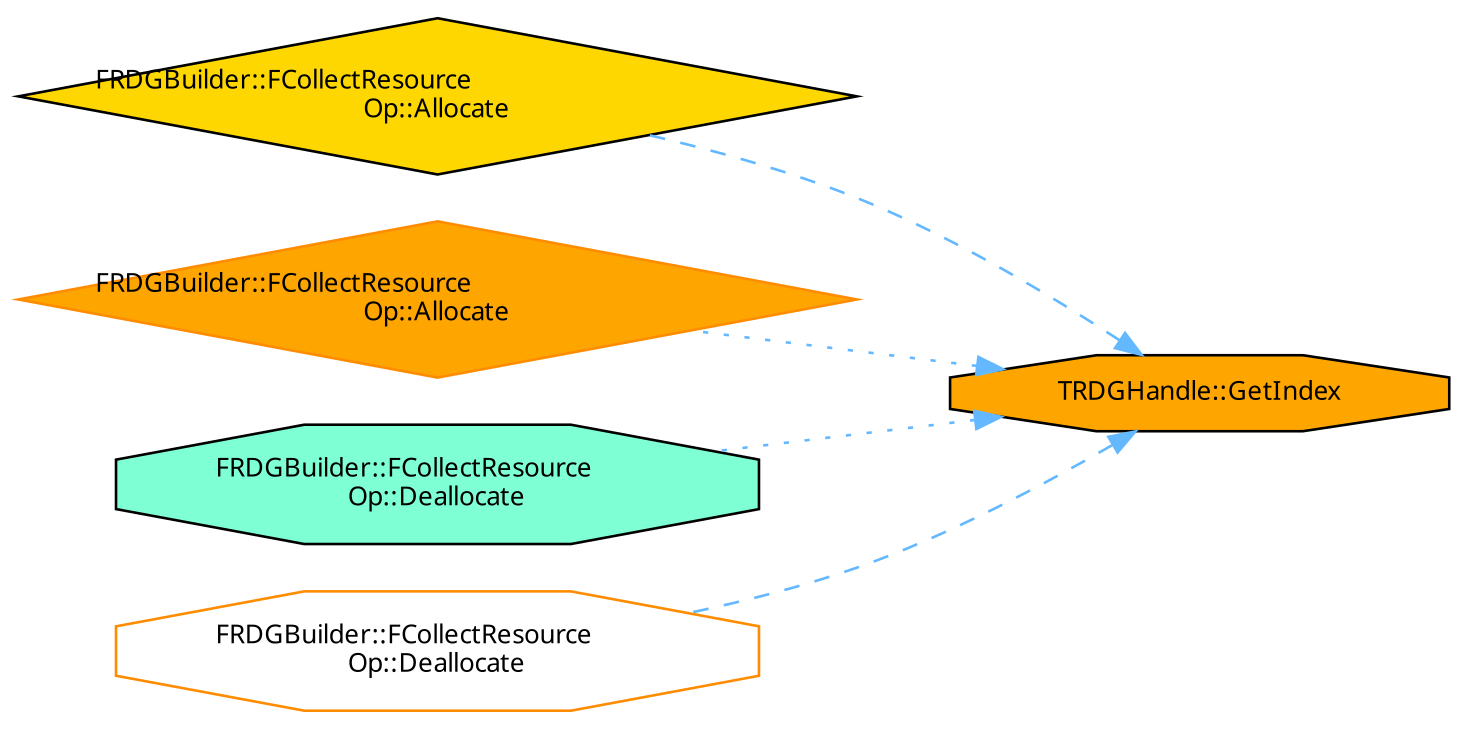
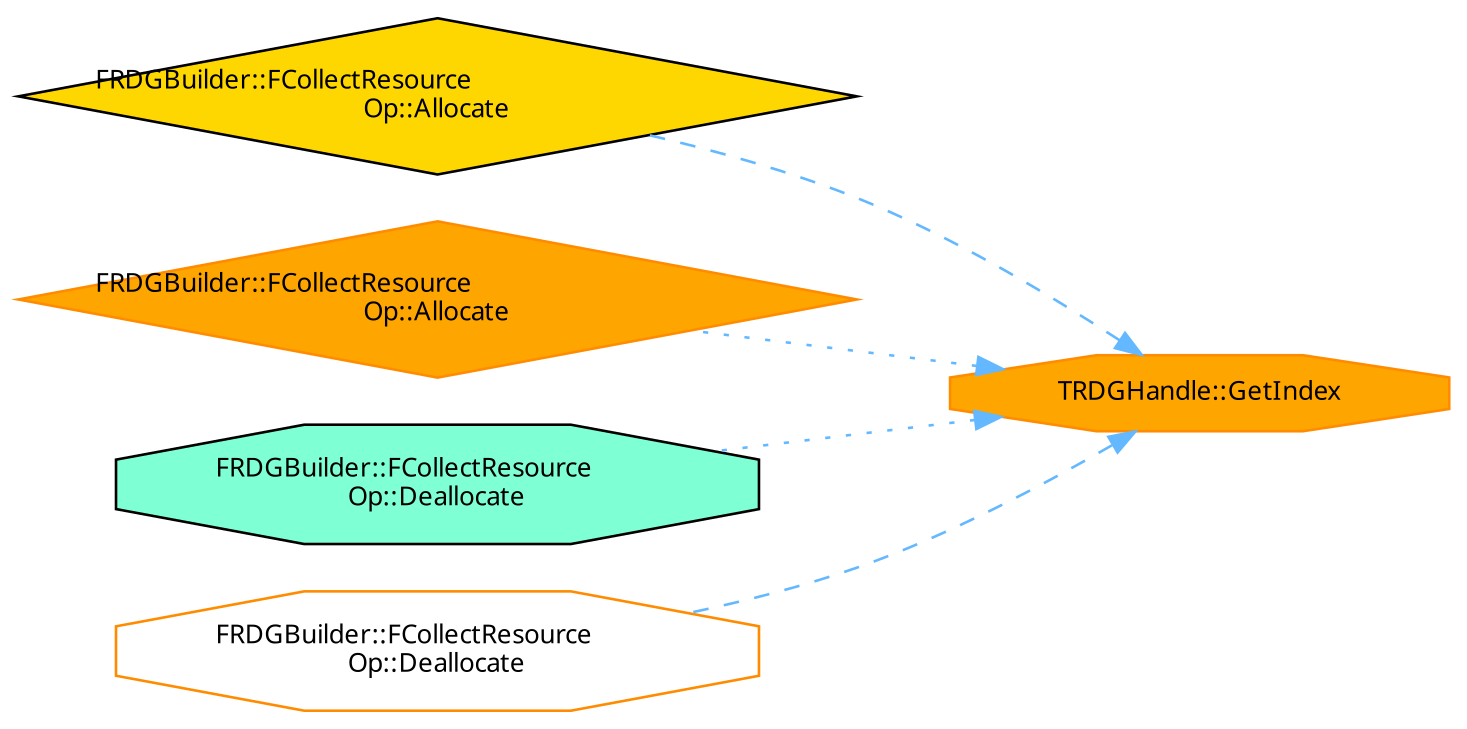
node "TRDGHandle::GetIndex": color black -> darkorange
